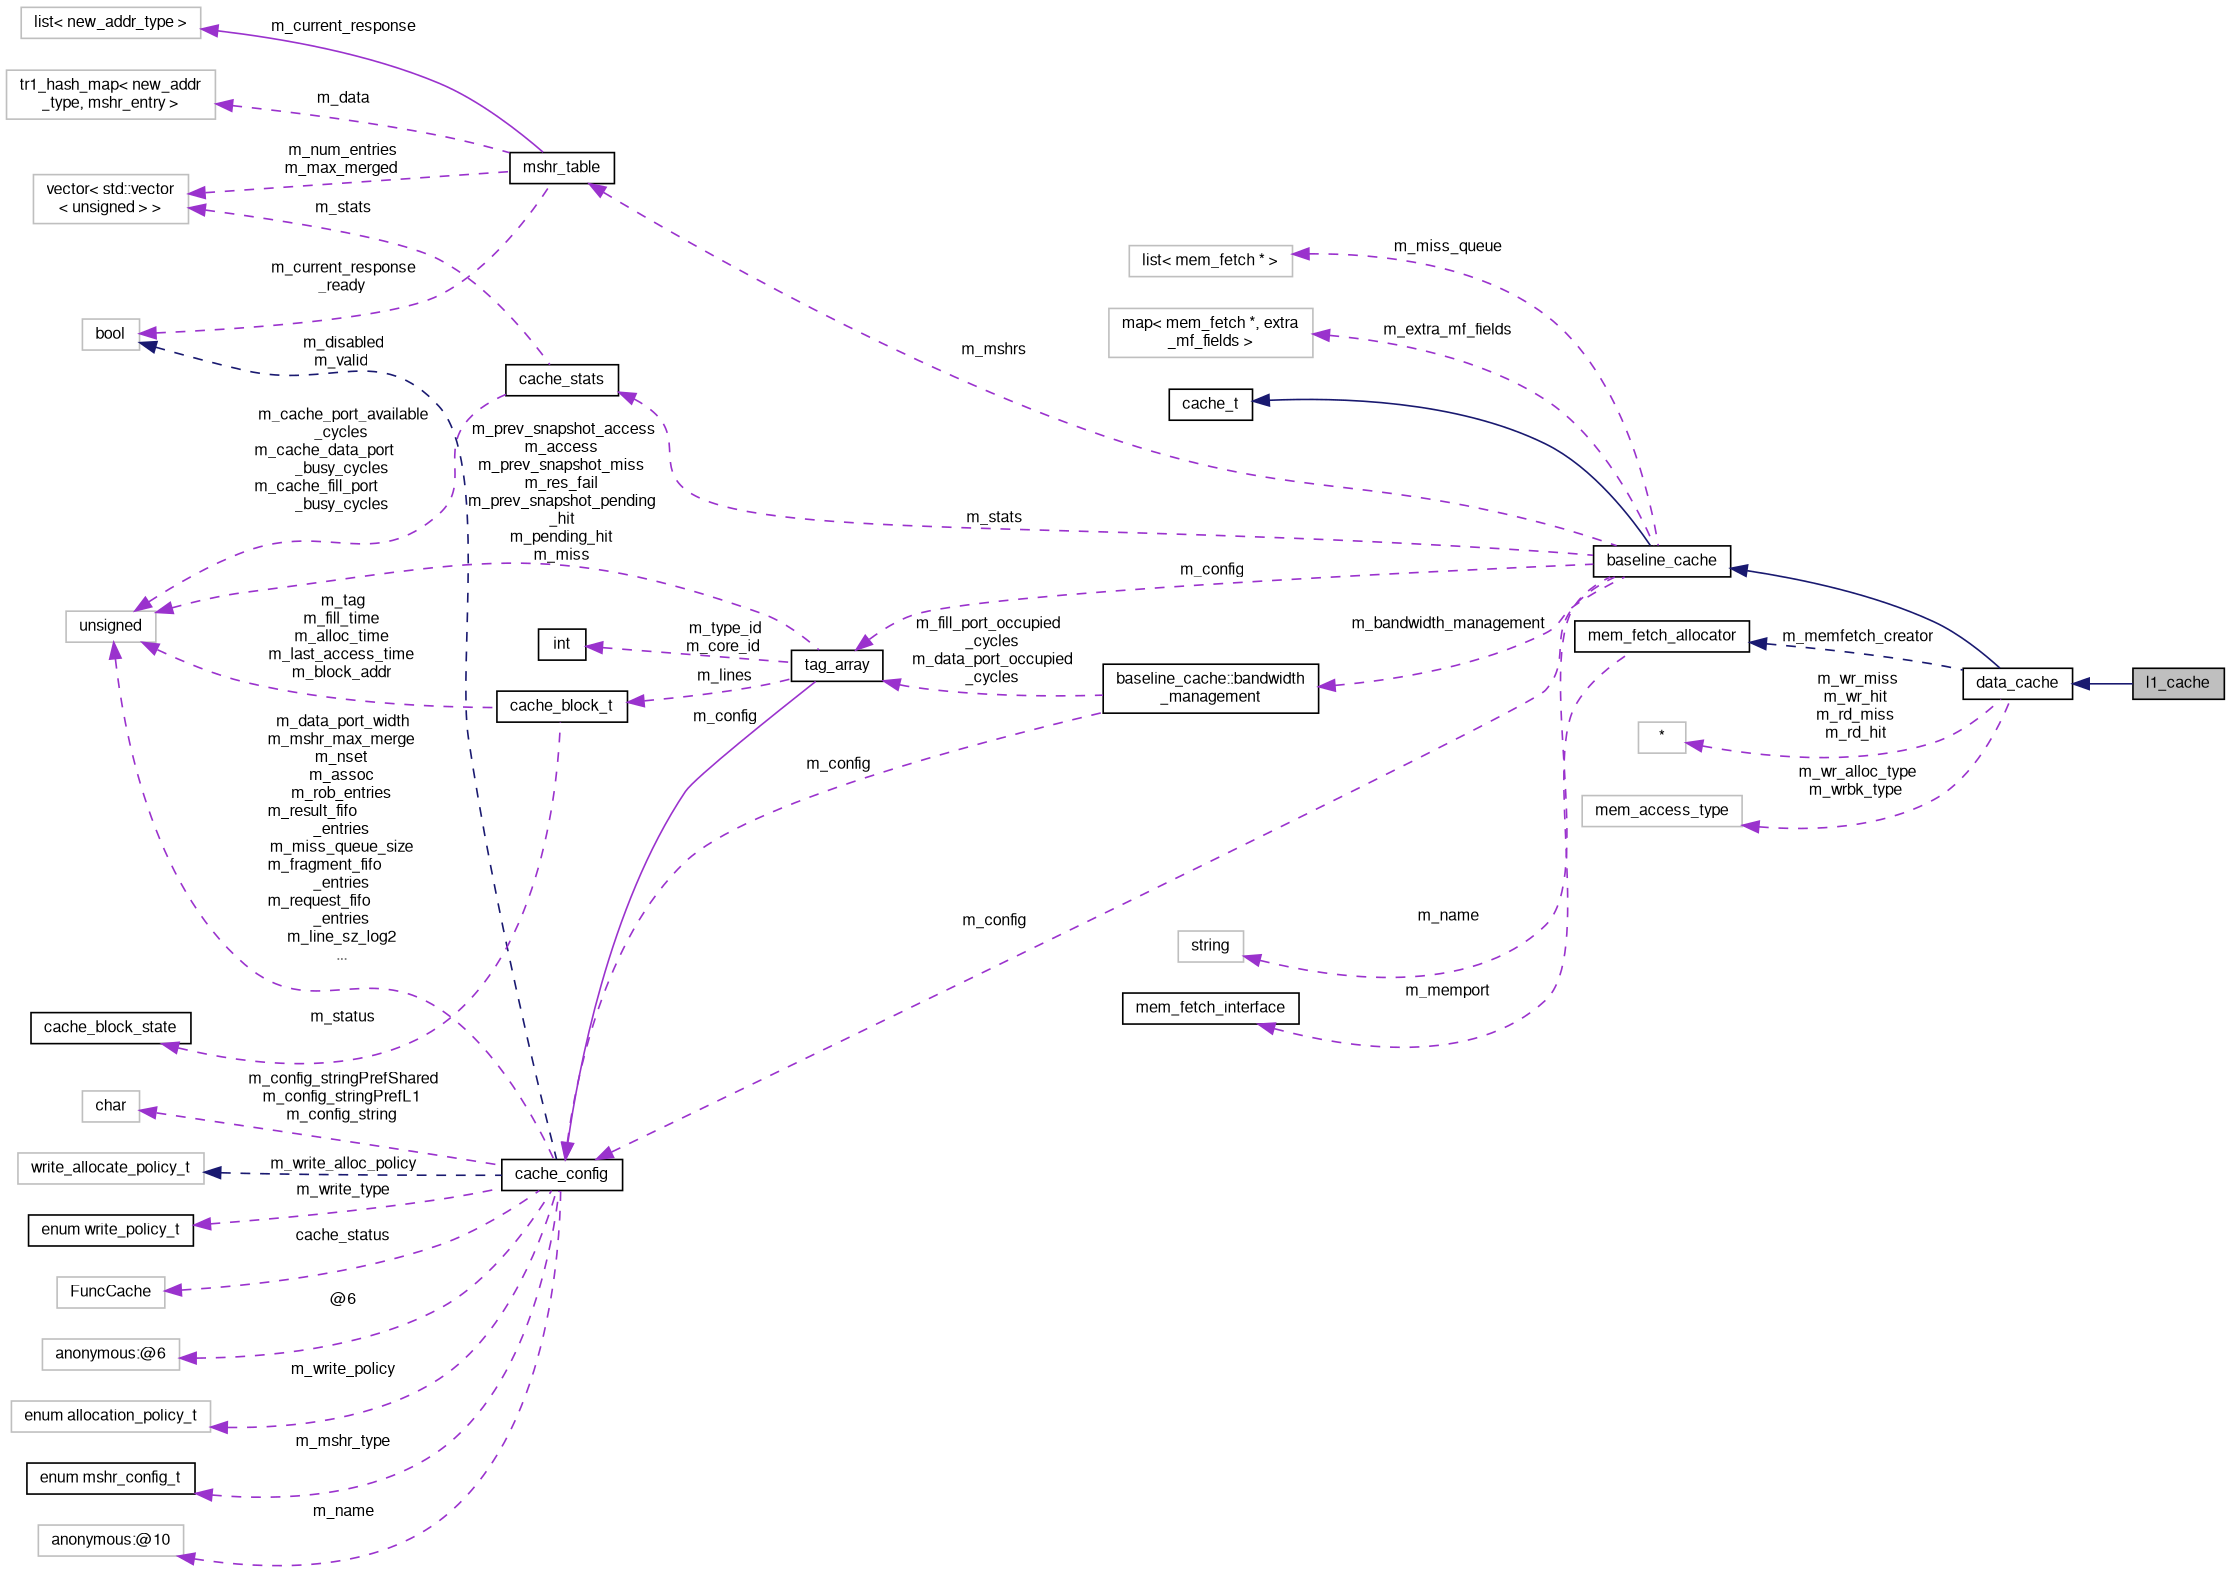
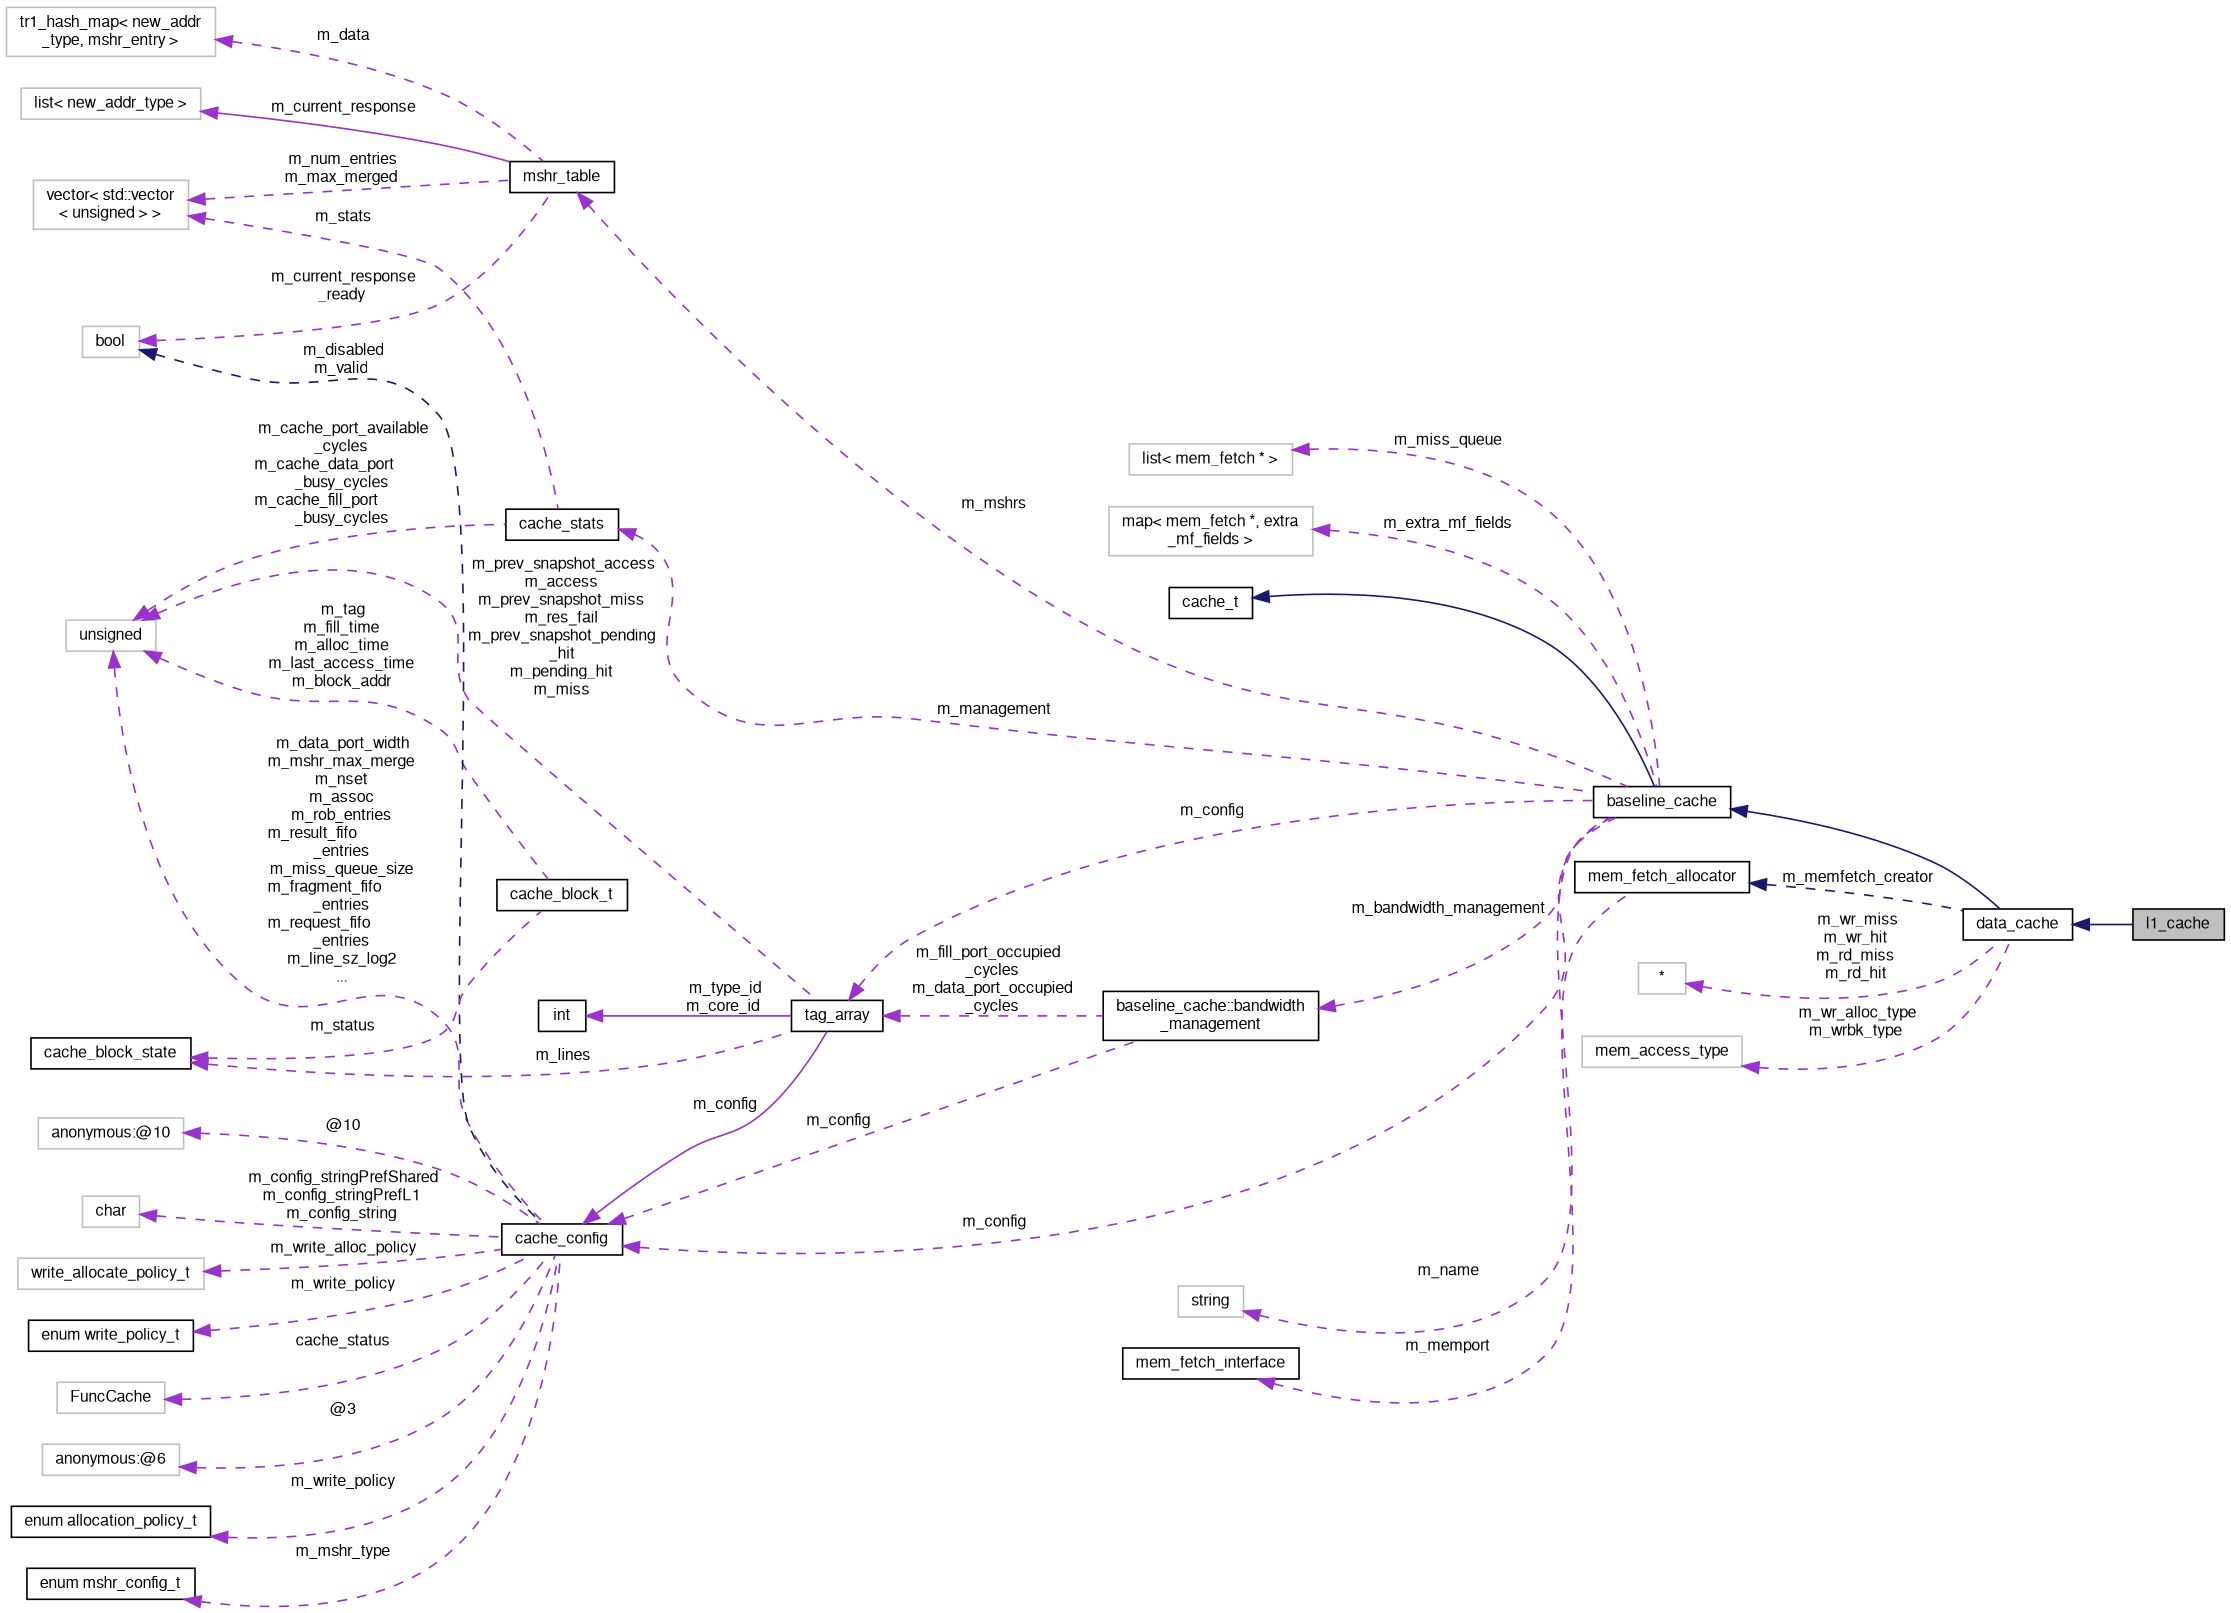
edge "baseline_cache" -> "cache_stats": label " m_stats" -> " m_management"
edge "tag_array" -> "int": style dashed -> solid
edge "tag_array" -> "cache_block_t": now "tag_array" -> "cache_block_state"
edge "cache_config" -> "write_allocate_policy_t": color midnightblue -> darkorchid3
edge "cache_config" -> "enum write_policy_t": label " m_write_type" -> " m_write_policy"
edge "cache_config" -> "anonymous:@6": label " @6" -> " @3"
node "enum allocation_policy_t": color grey75 -> black
edge "cache_config" -> "anonymous:@10": label " m_name" -> " @10"
